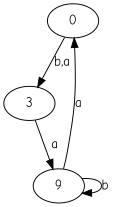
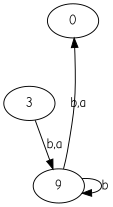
edge "0" -> "3": removed, label "b,a"
edge "9" -> "0": label "a" -> "b,a"
edge "3" -> "9": label "a" -> "b,a"
